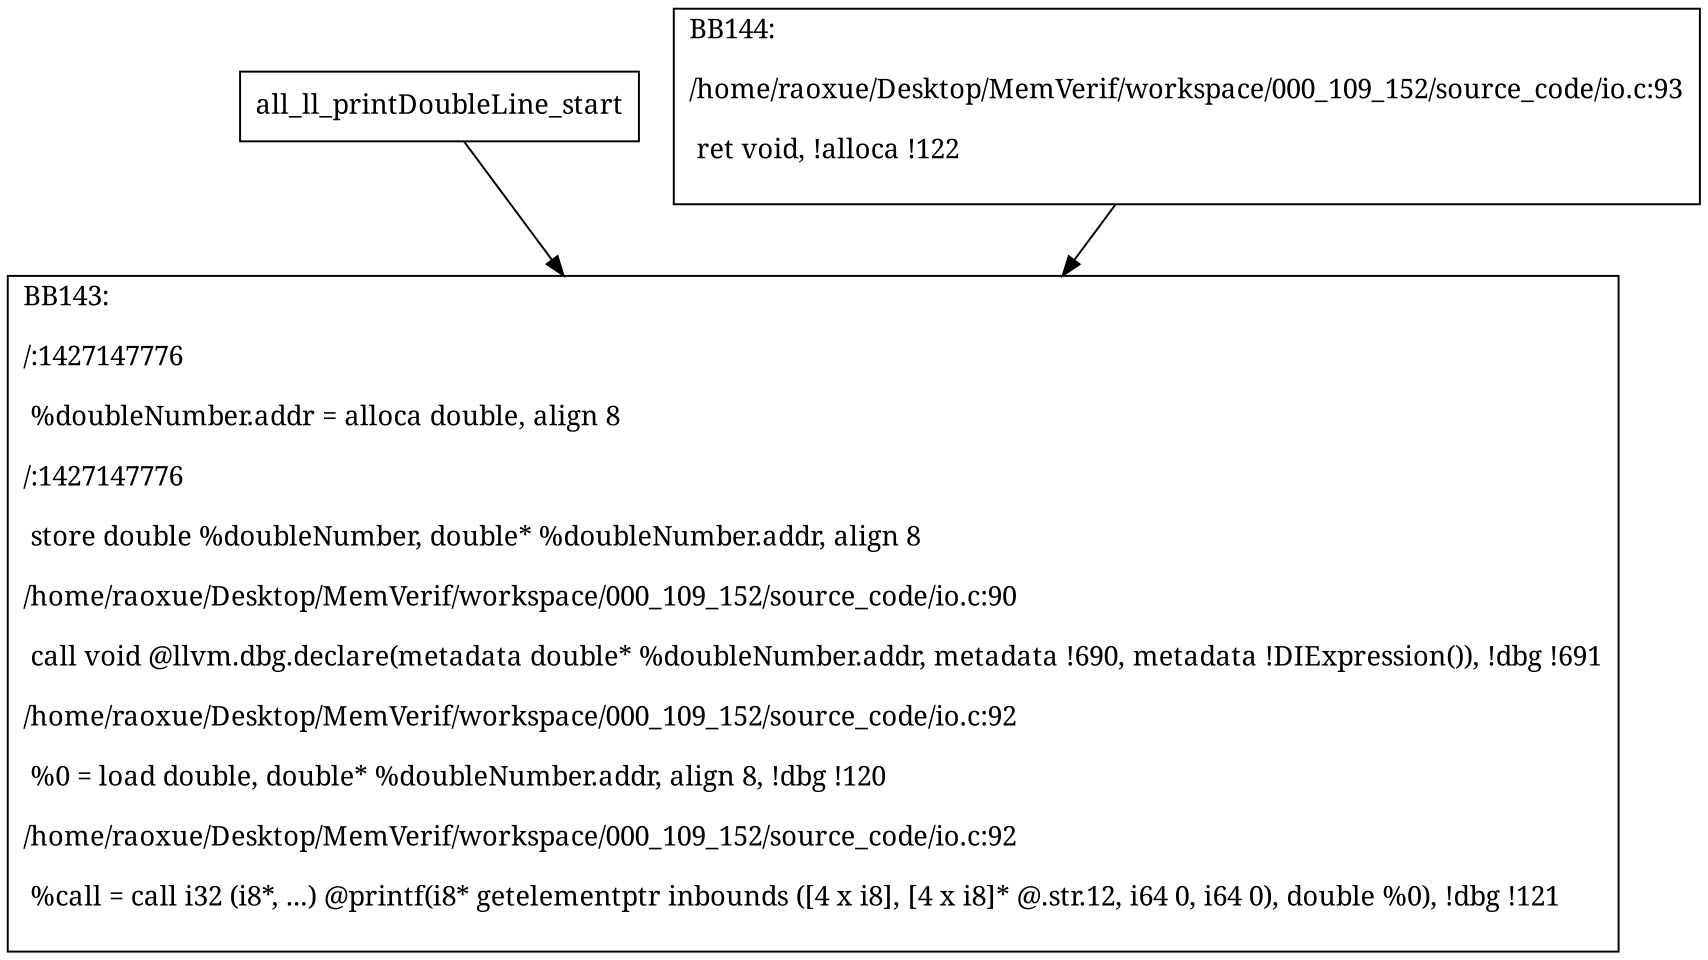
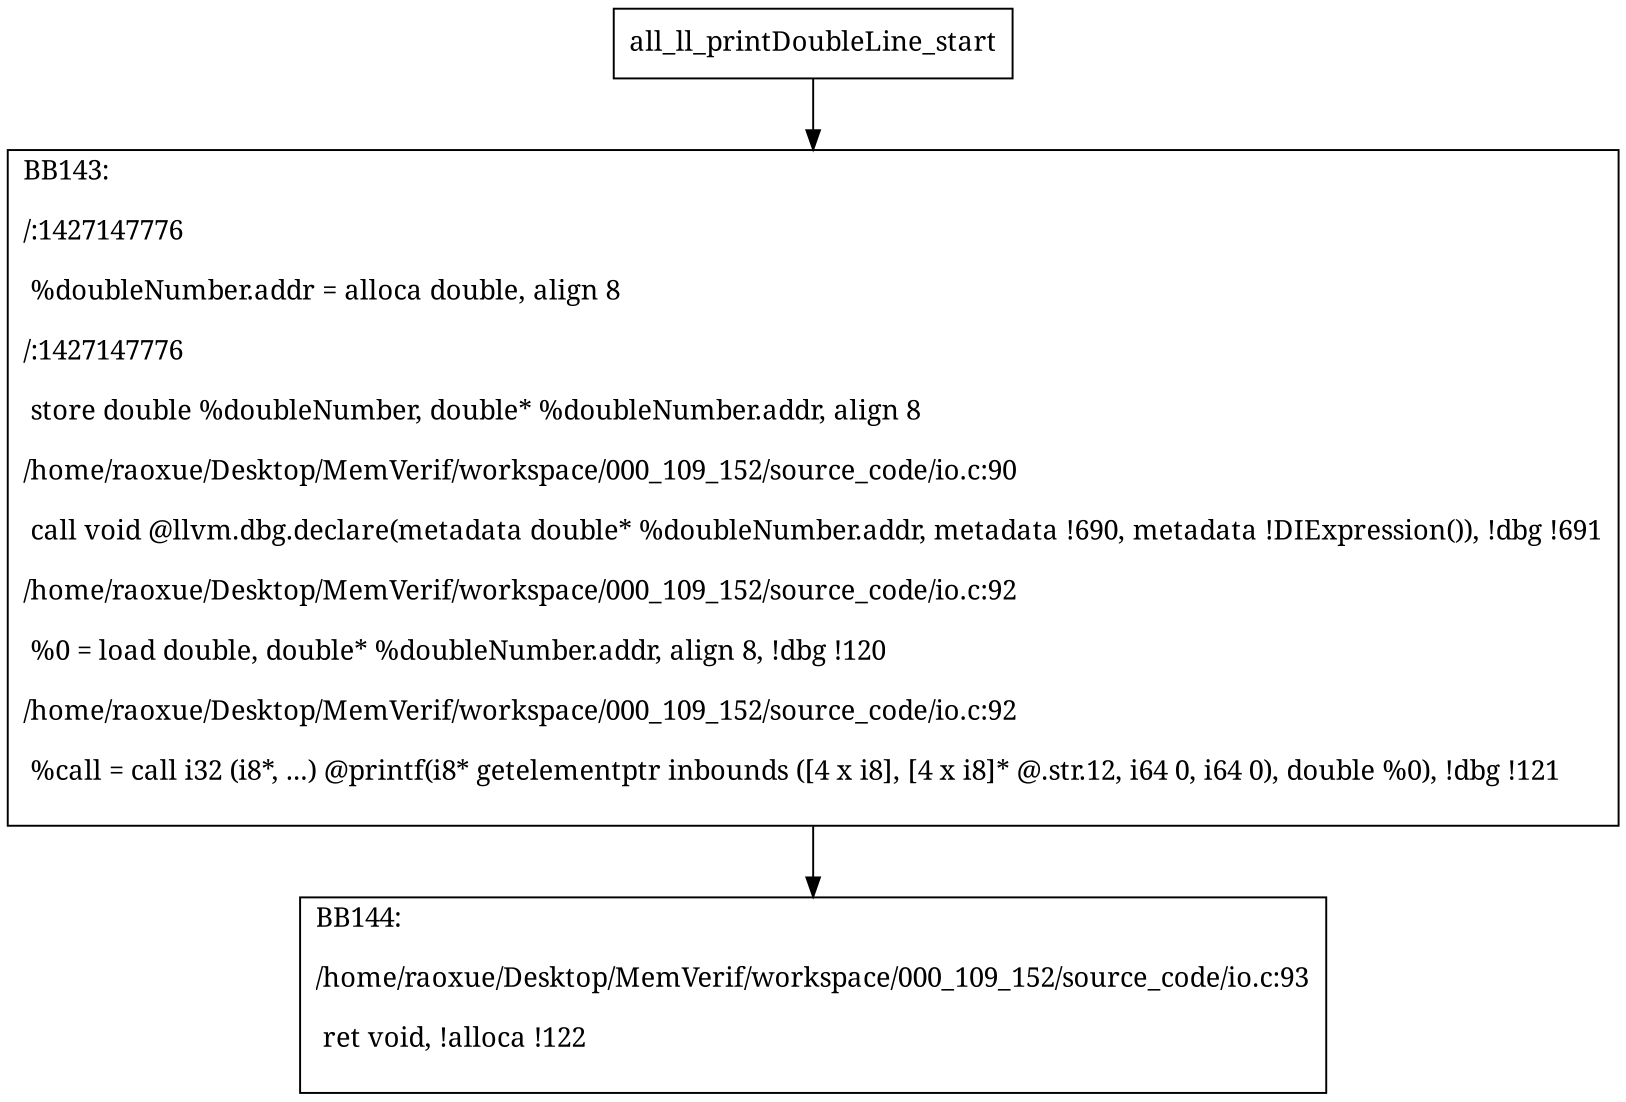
edge "BB144:" -> "BB143:": reversed
